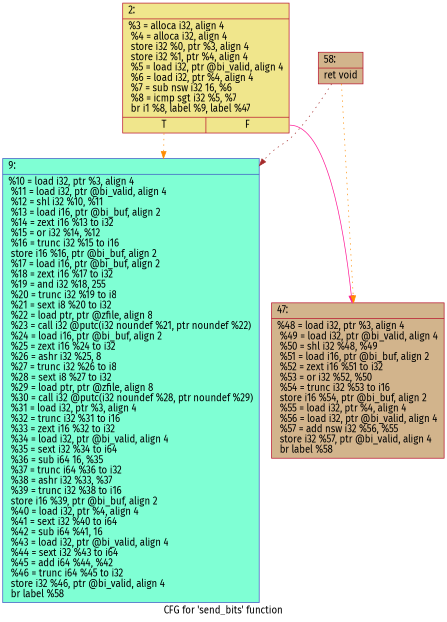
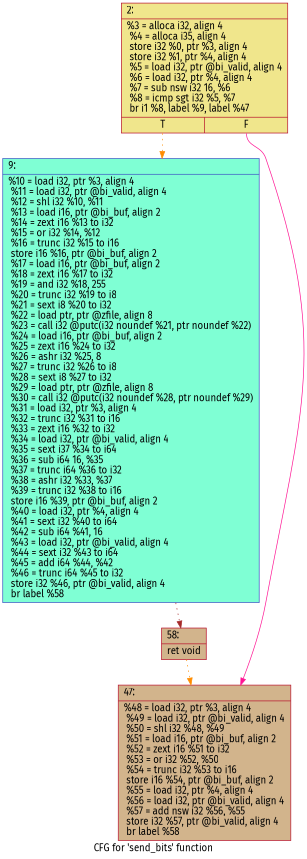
node "2:": text "%4 = alloca i32, align 4" -> "%4 = alloca i35, align 4"
edge "58:" -> "9:": reversed
node "9:": text "%35 = sext i32 %34 to i64" -> "%35 = sext i37 %34 to i64"
